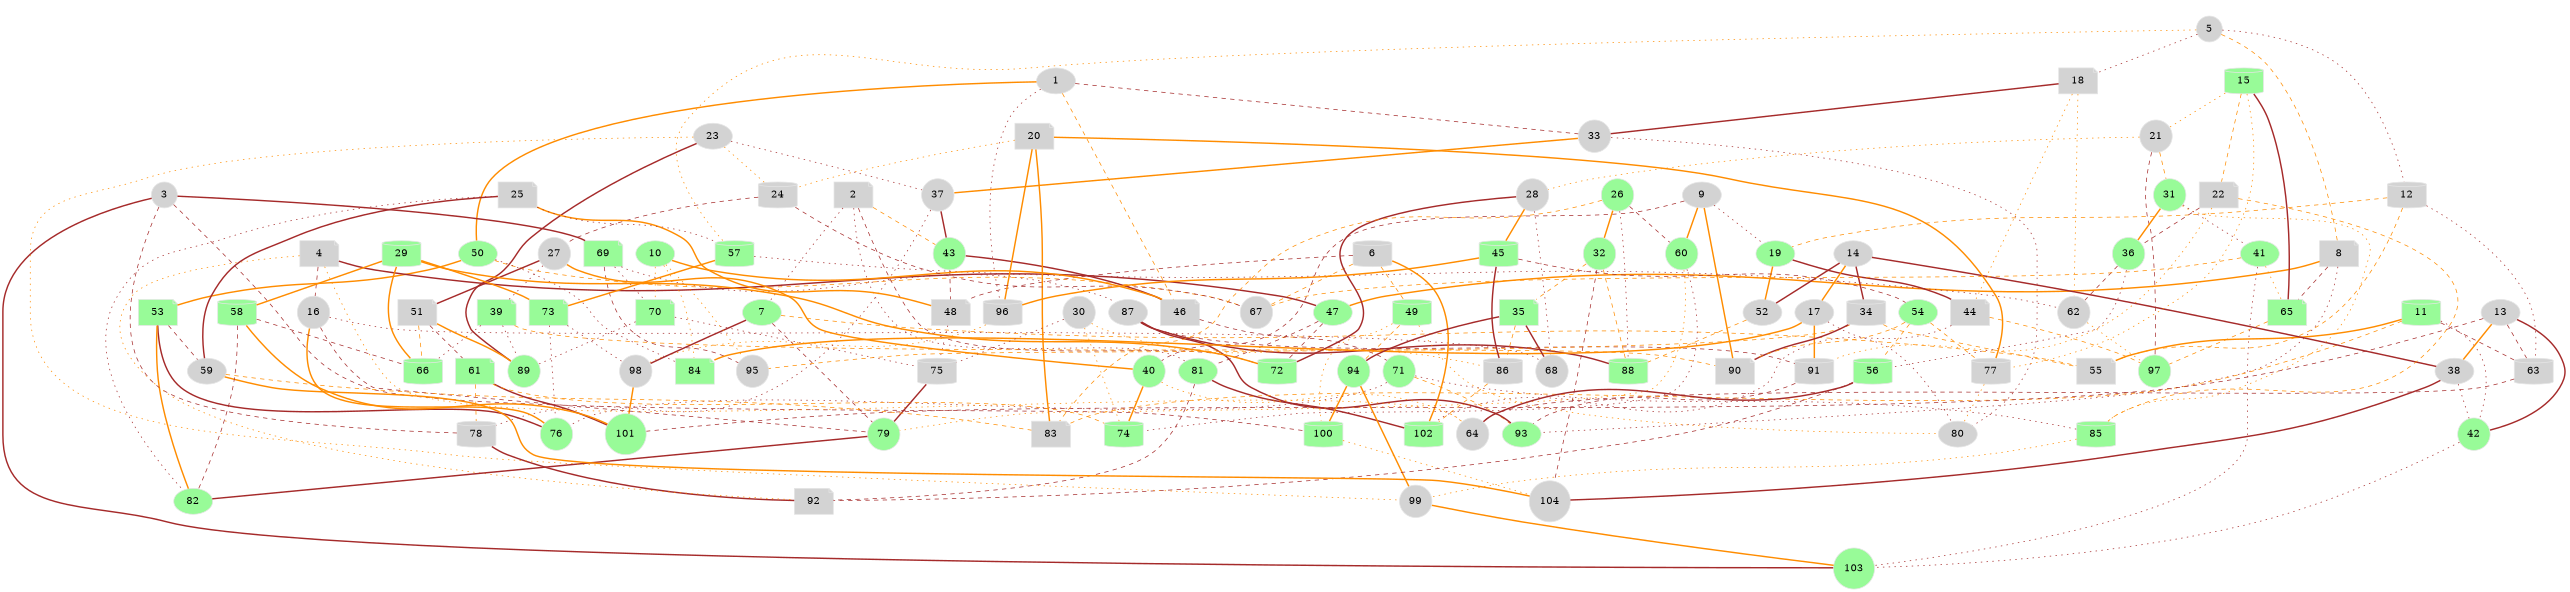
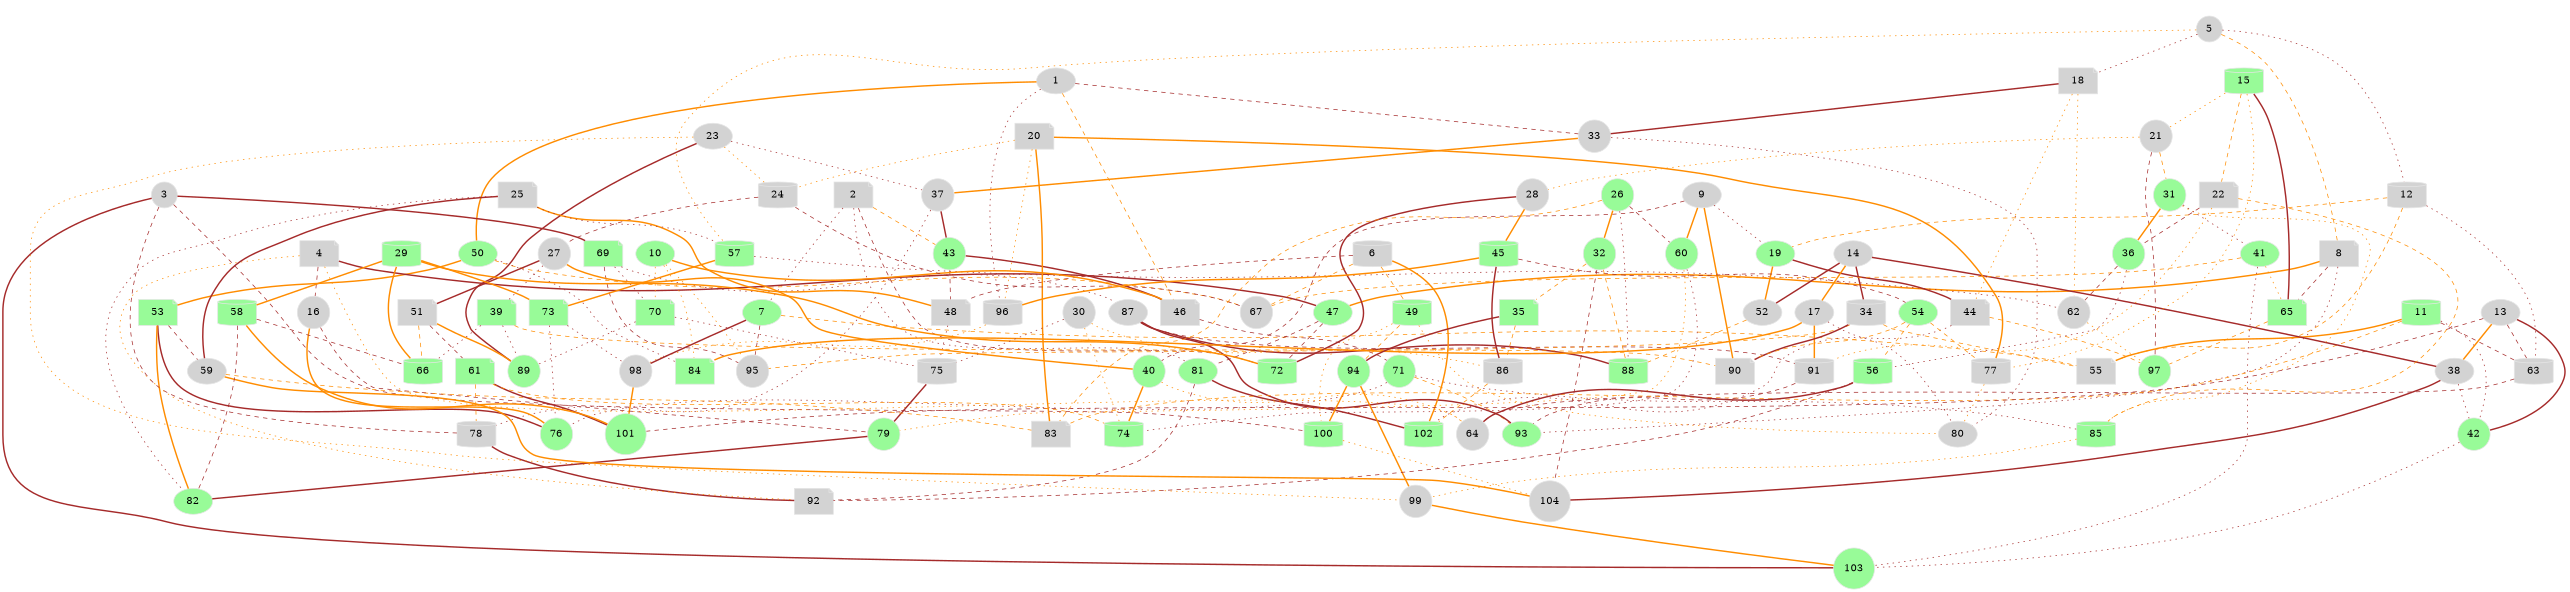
edge "20" -- "96": style bold -> dotted
node "68": removed
edge "7" -- "79": now "7" -- "95"
